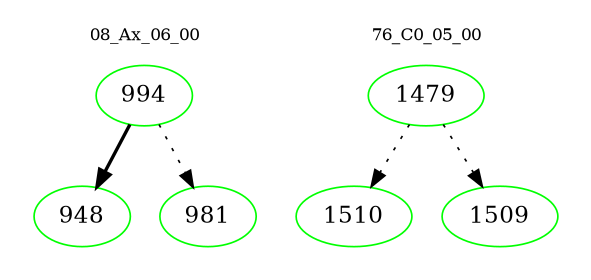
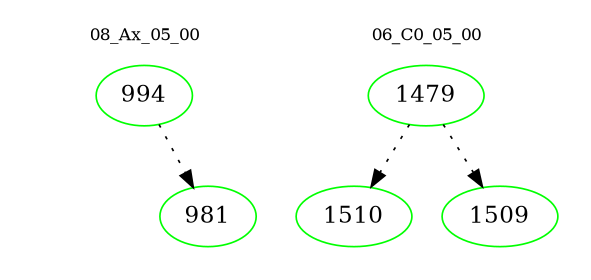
cluster "08_Ax_06_00": label "08_Ax_06_00" -> "08_Ax_05_00"
cluster "76_C0_05_00": label "76_C0_05_00" -> "06_C0_05_00"
node "948": removed
